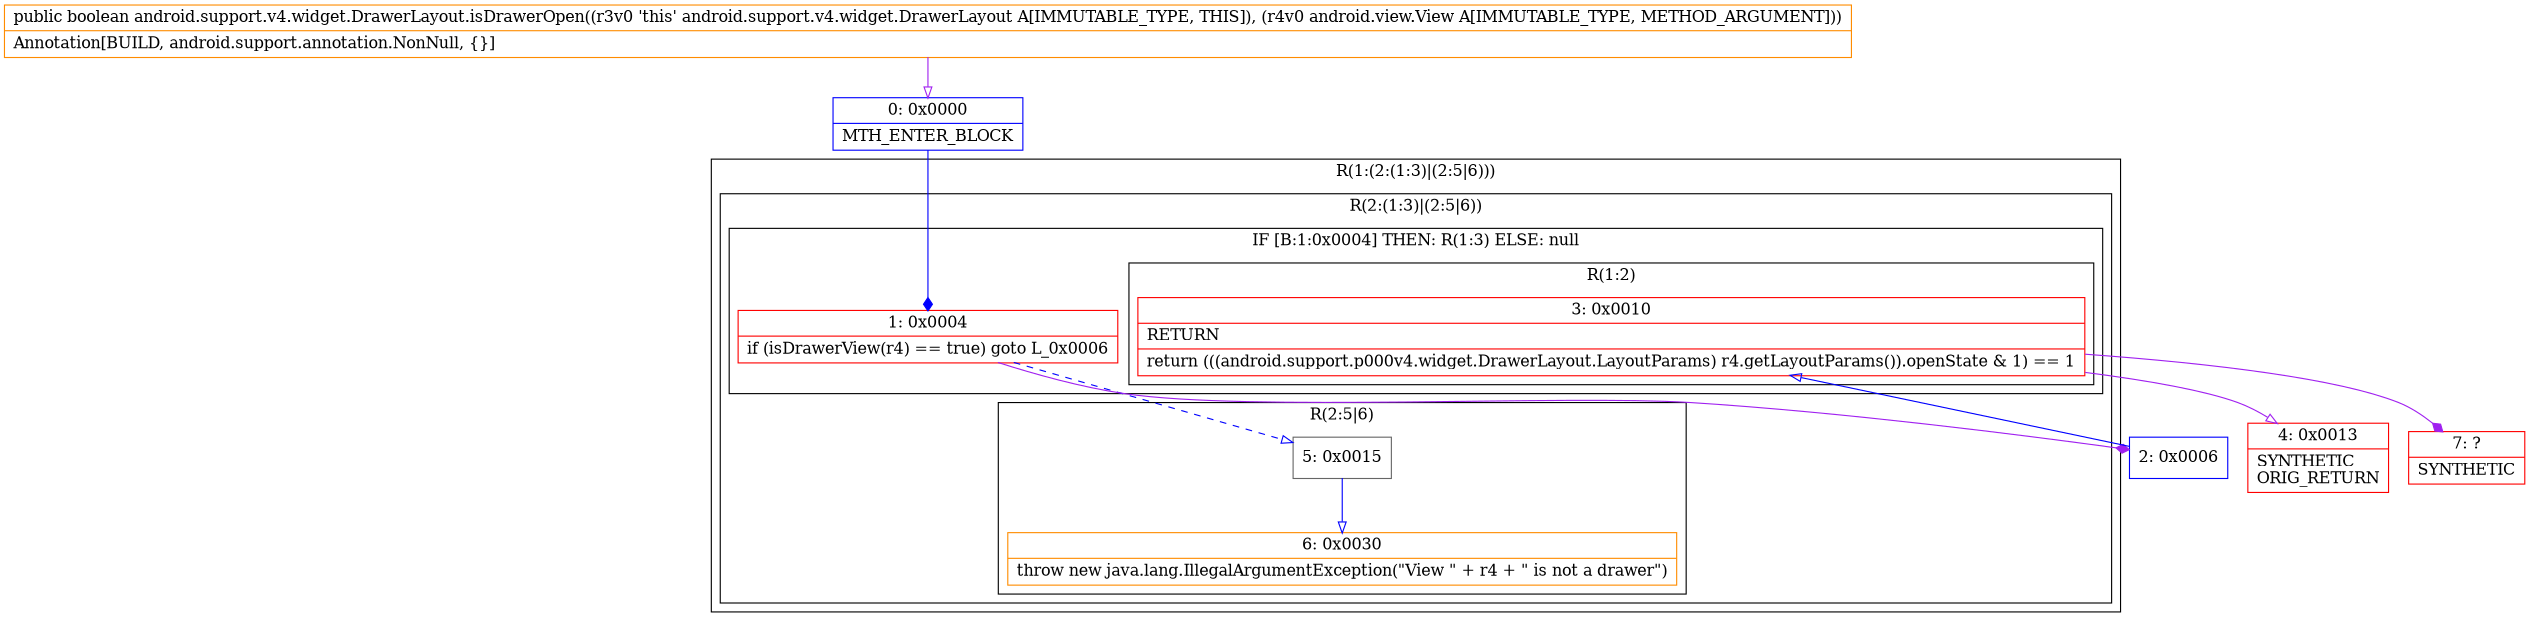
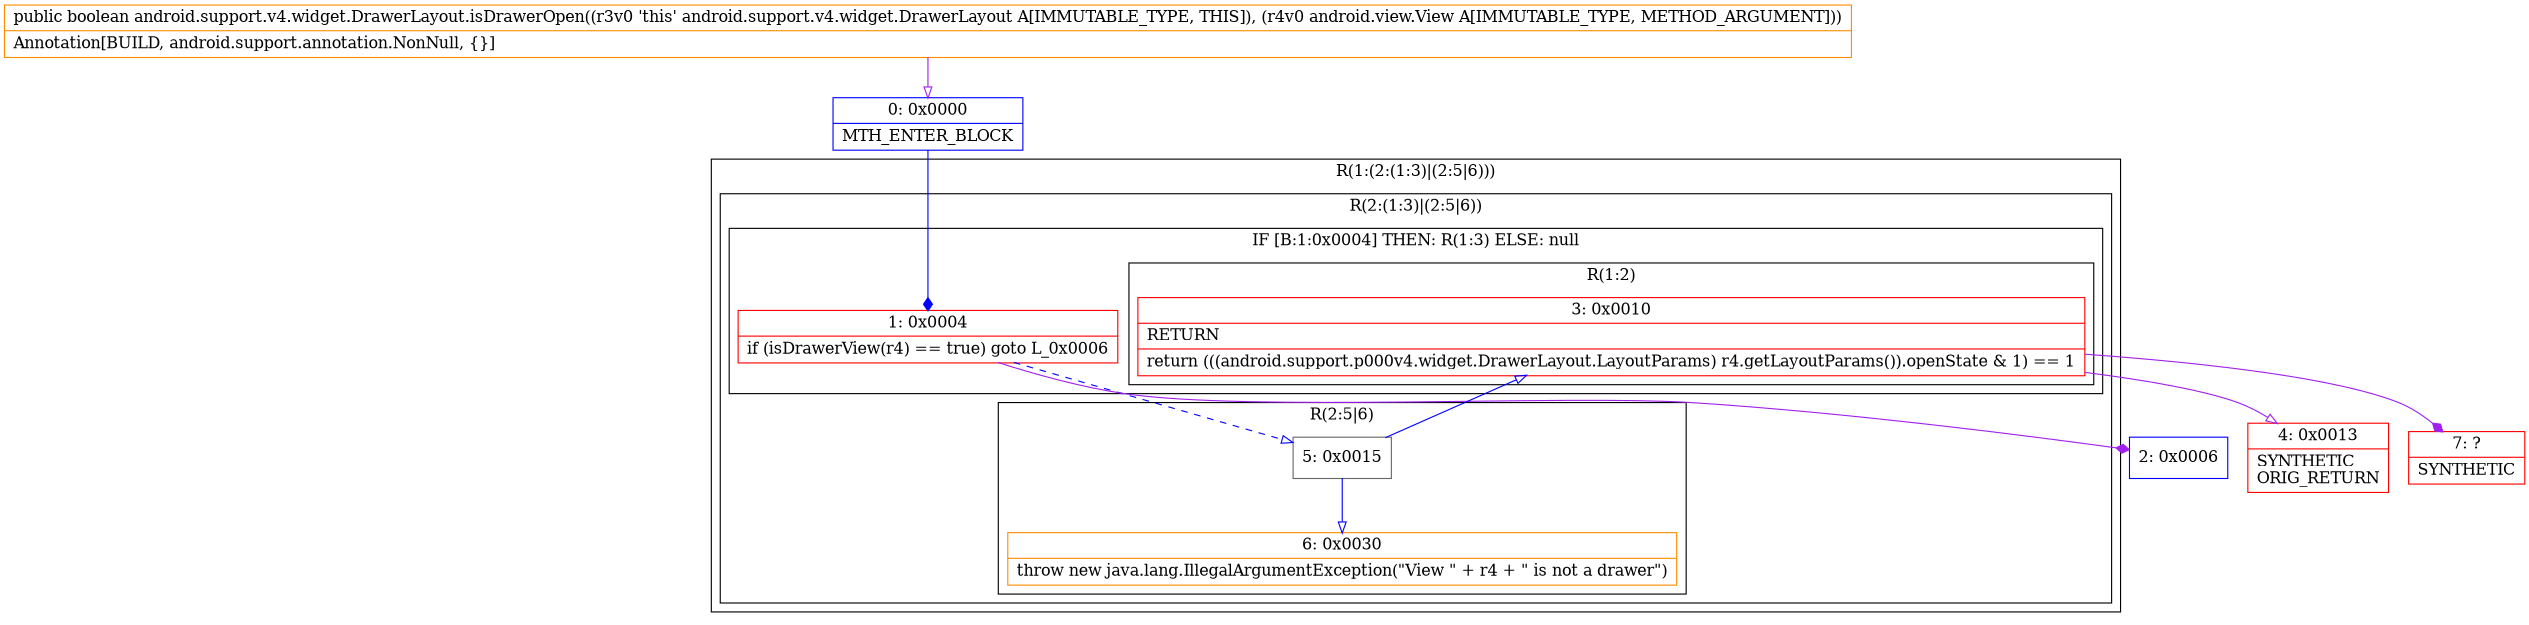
edge "2: 0x0006" -> "3: 0x0010": now "5: 0x0015" -> "3: 0x0010"
